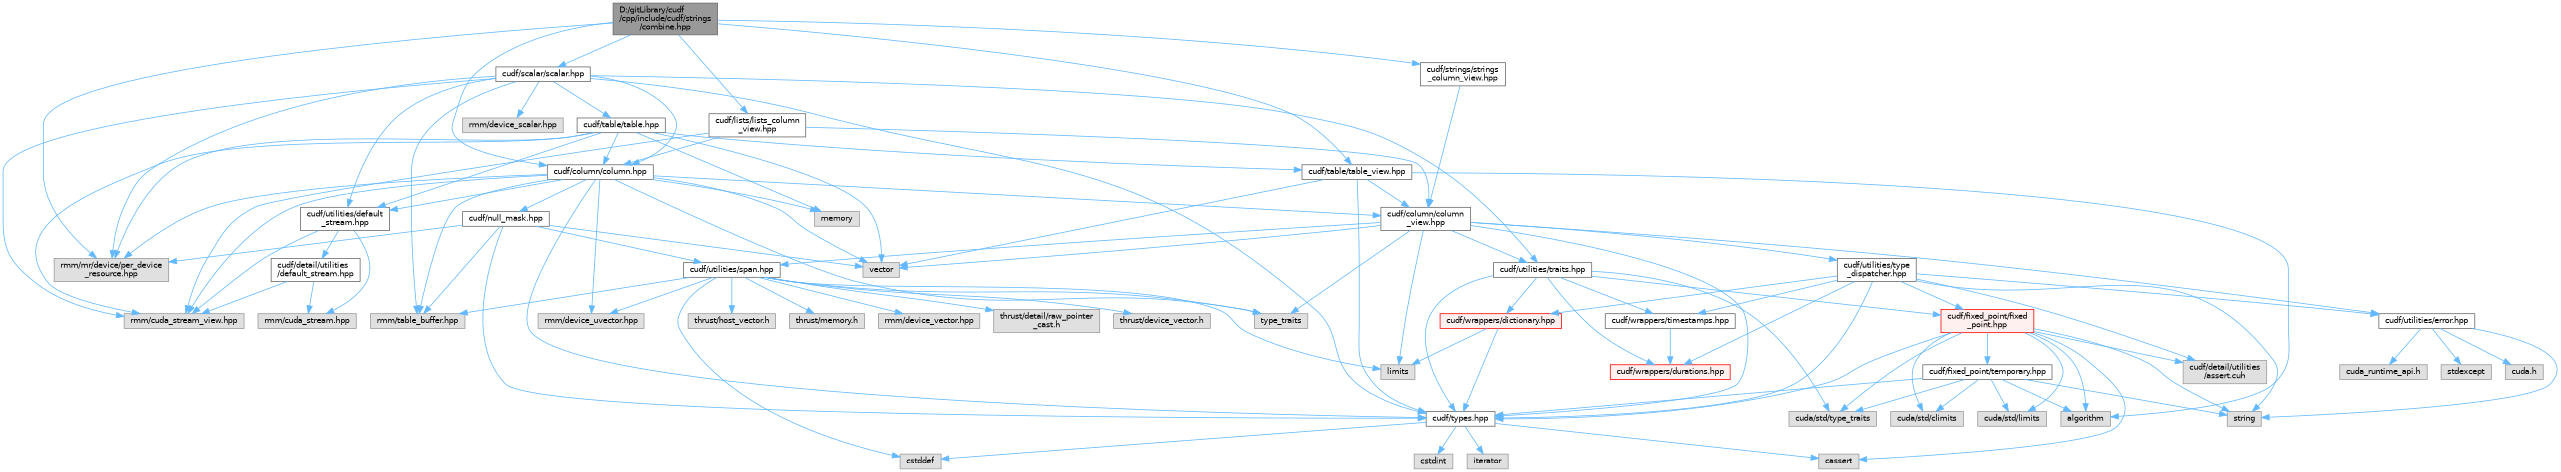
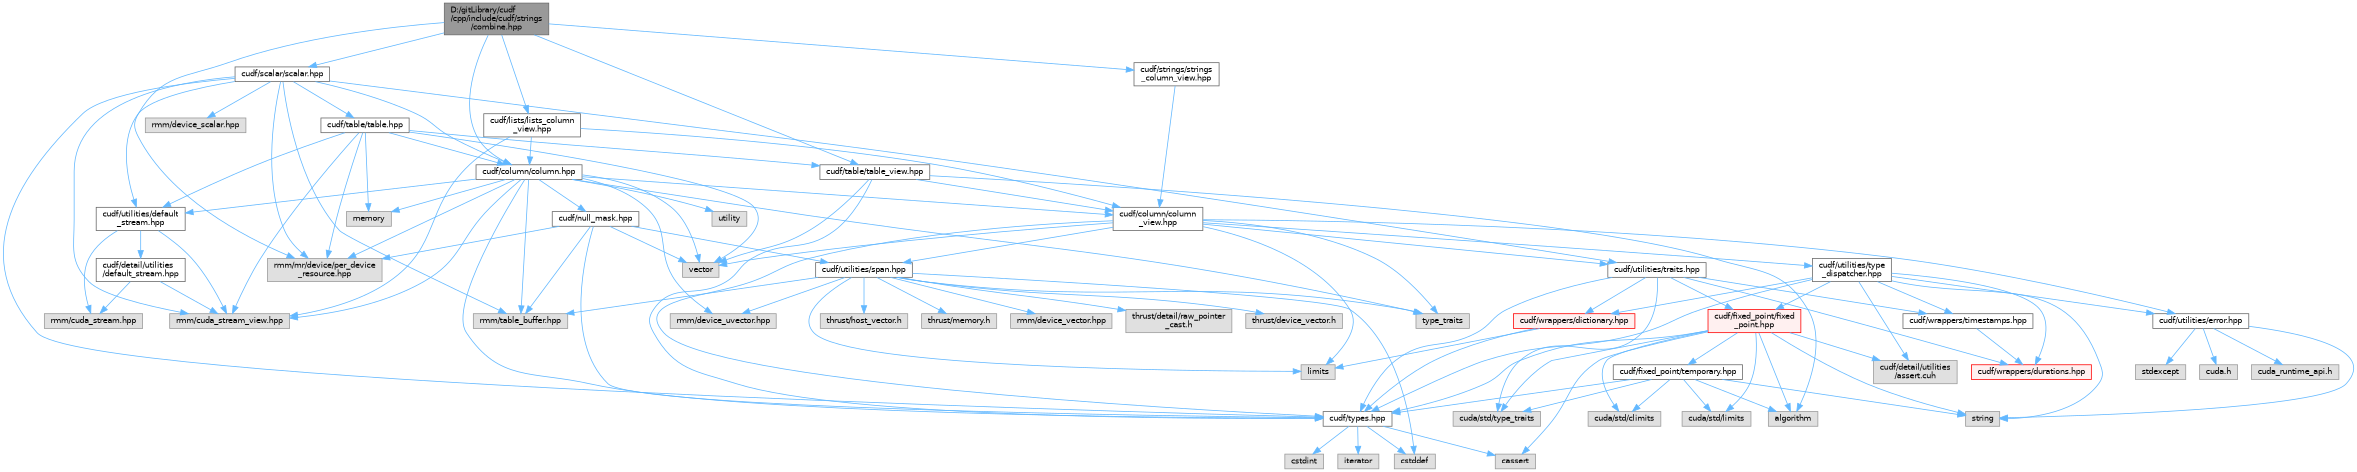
node "utility": added
